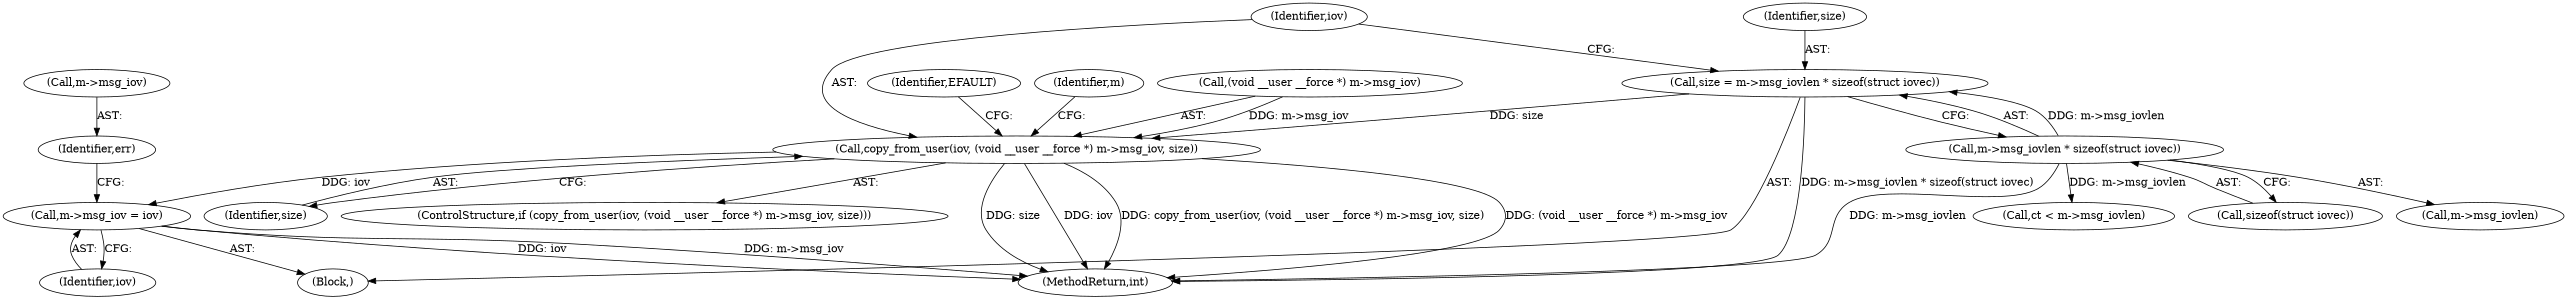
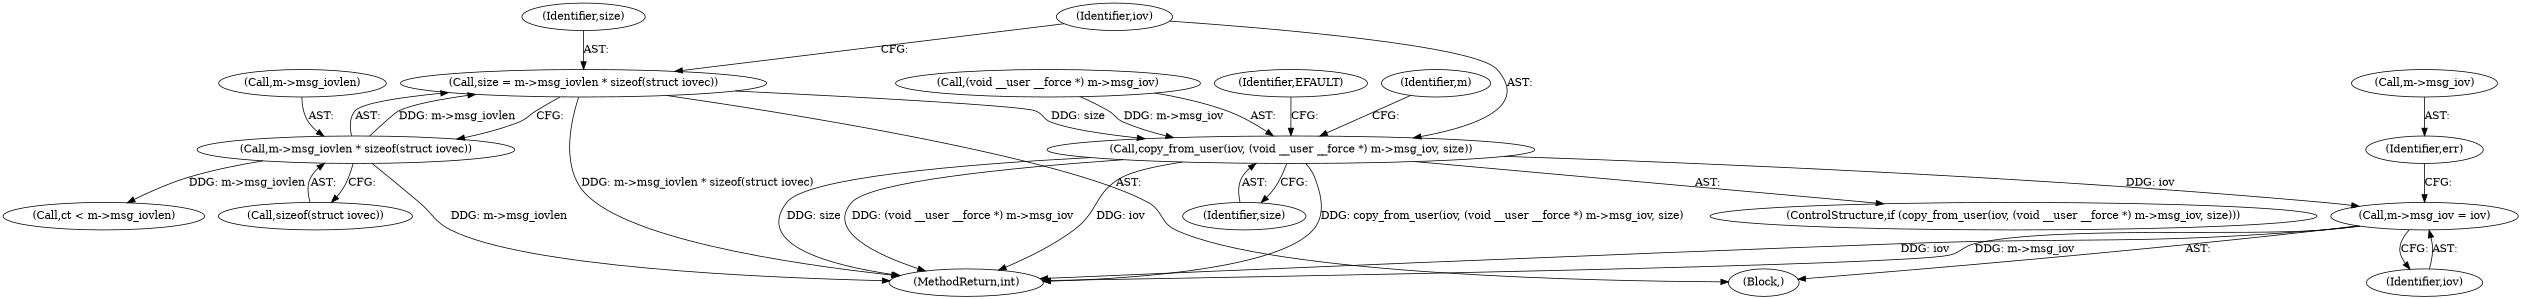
edge "(Call,m->msg_iovlen * sizeof(struct iovec))" -> "(Call,m->msg_iovlen)": reversed
